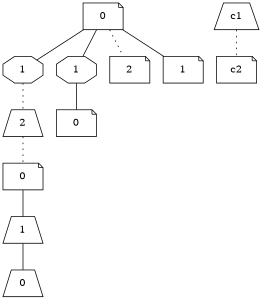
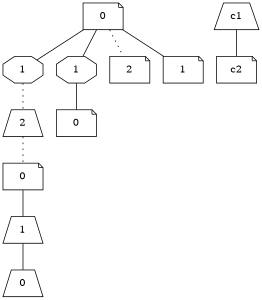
edge "c1" -- "c2": style dotted -> solid
